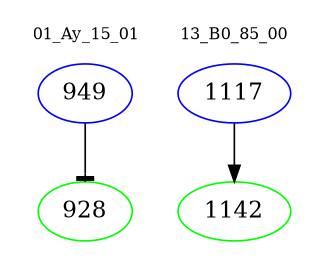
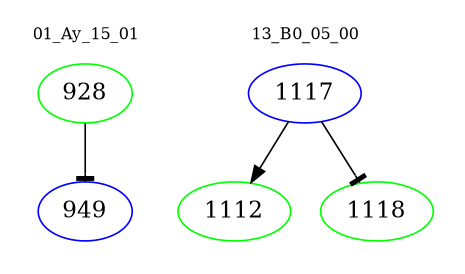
cluster "13_B0_85_00": label "13_B0_85_00" -> "13_B0_05_00"
edge "949" -> "928": reversed
node "1142": label "1142" -> "1112"
node "1118": added
